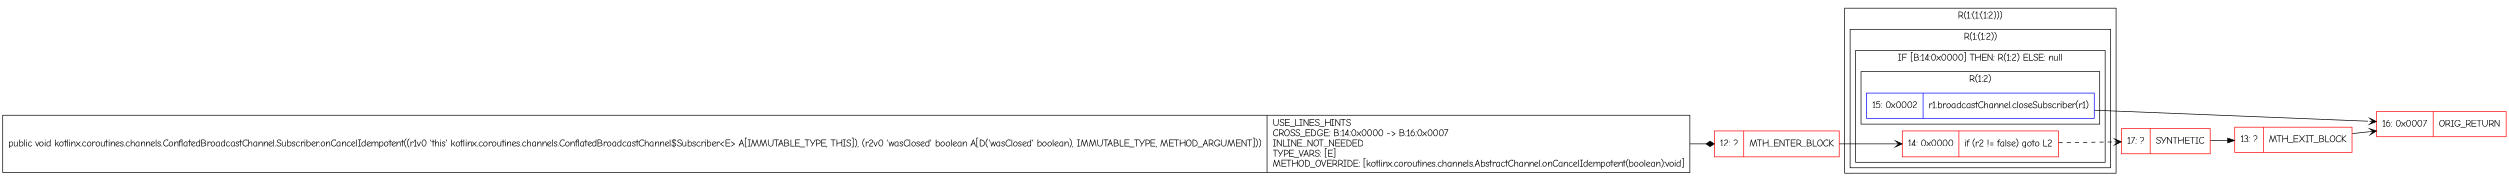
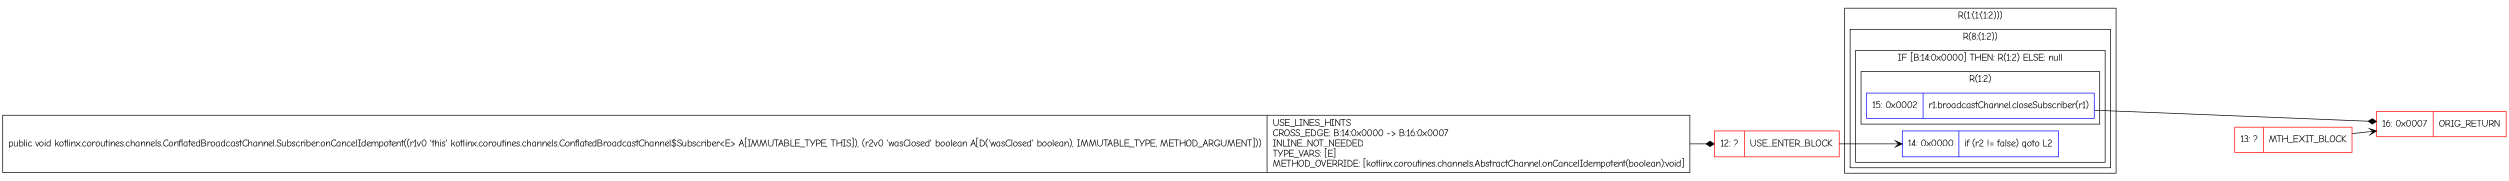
cluster "R(1:(1:2))": label "R(1:(1:2))" -> "R(8:(1:2))"
edge "15: 0x0002" -> "16: 0x0007": arrowhead vee -> diamond
node "17: ?": removed
node "12: ?": text "MTH_ENTER_BLOCK" -> "USE_ENTER_BLOCK"
node "14: 0x0000": color red -> blue
